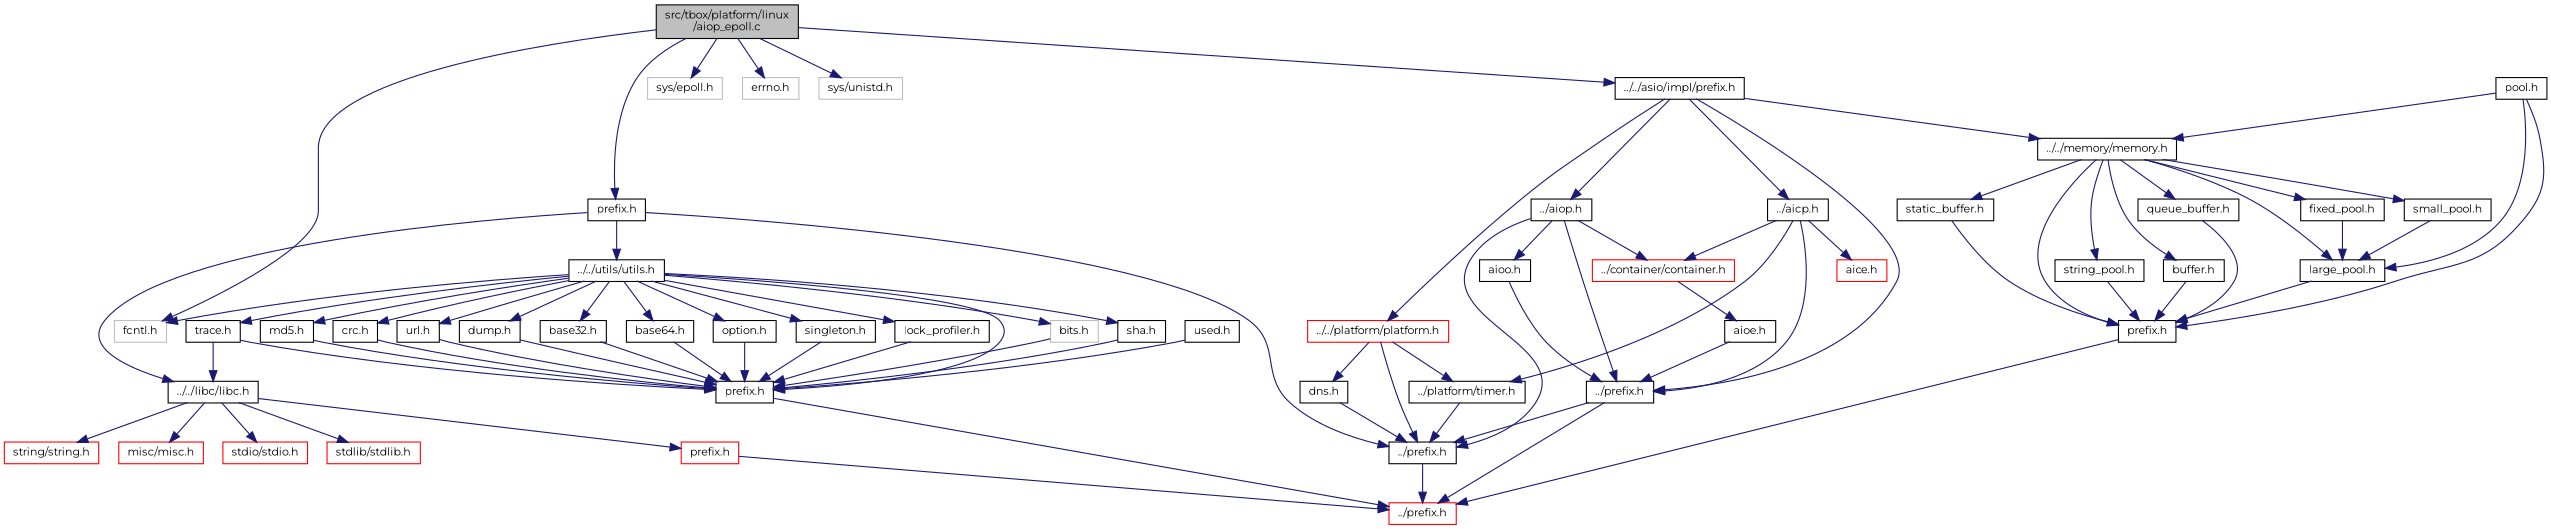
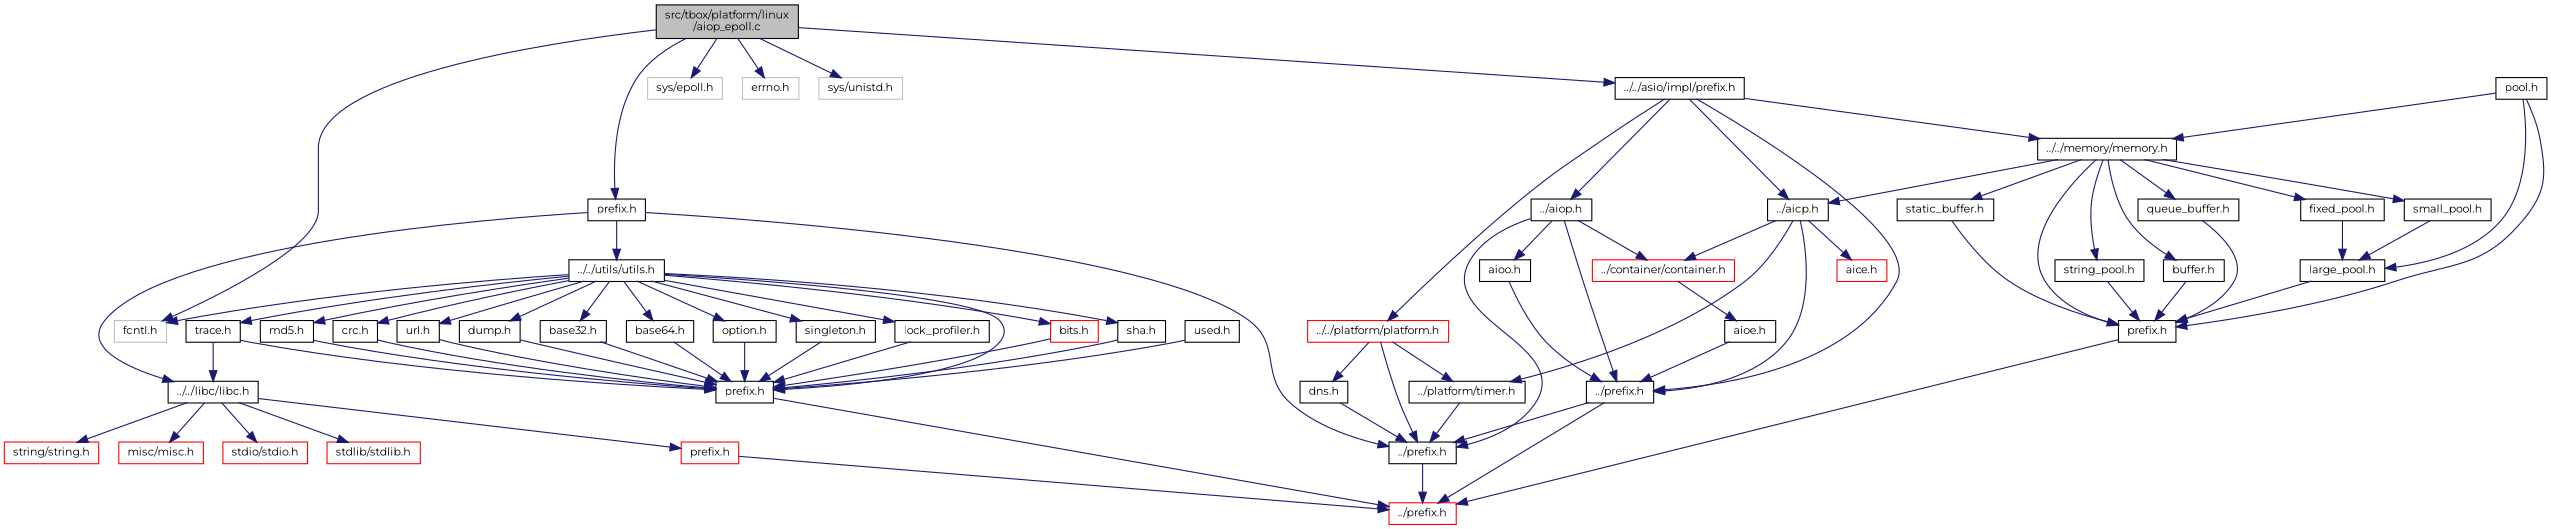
edge "../../memory/memory.h" -> "large_pool.h": now "../../memory/memory.h" -> "../aicp.h"
node "bits.h": color grey75 -> red
